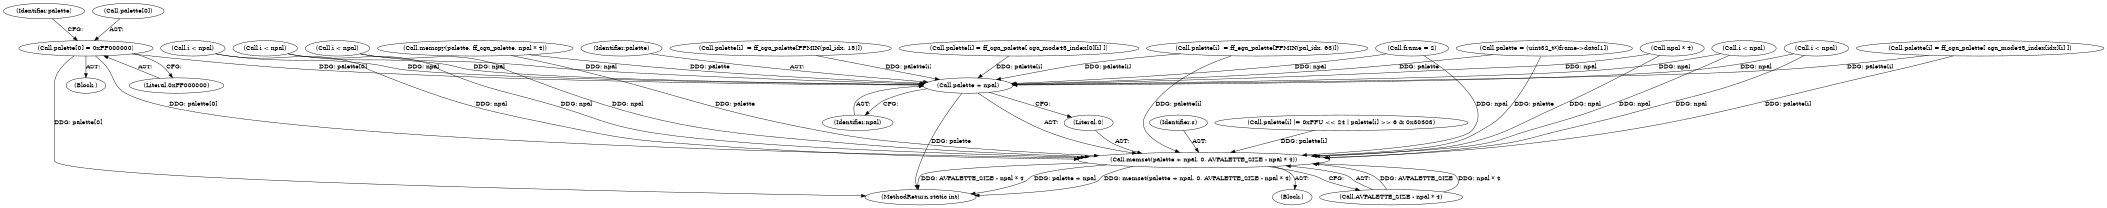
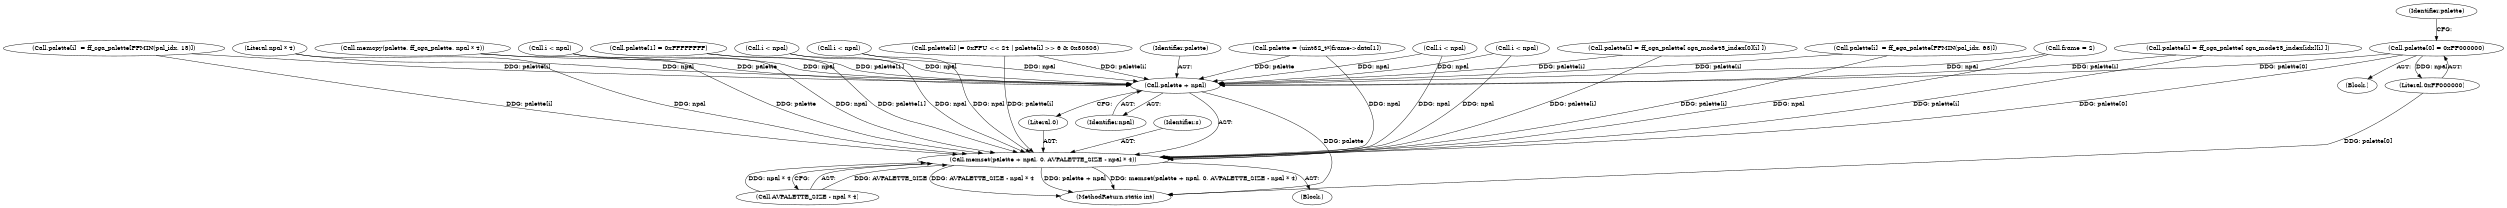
node "(Call,palette[0])": removed
node "(Call,palette[1] = 0xFFFFFFFF)": added
node "(Call,npal * 4)": label "(Call,npal * 4)" -> "(Literal,npal * 4)"
edge "(Call,palette[0] = 0xFF000000)" -> "(Literal,0xFF000000)": label "CFG: " -> "DDG: npal"
edge "(Call,palette[i] |= 0xFFU << 24 | palette[i] >> 6 & 0x30303)" -> "(Call,palette + npal)": added, label "DDG: palette[i]"
edge "(Call,palette + npal)" -> "(Identifier,npal)": label "CFG: " -> "AST: "
edge "(Call,palette = (uint32_t*)frame->data[1])" -> "(Call,memset(palette + npal, 0, AVPALETTE_SIZE - npal * 4))": label "DDG: palette" -> "DDG: npal"
edge "(Call,palette[i]  = ff_cga_palette[FFMIN(pal_idx, 15)])" -> "(Call,memset(palette + npal, 0, AVPALETTE_SIZE - npal * 4))": added, label "DDG: palette[i]"
edge "(Call,palette[i] = ff_cga_palette[ cga_mode45_index[0][i] ])" -> "(Call,memset(palette + npal, 0, AVPALETTE_SIZE - npal * 4))": added, label "DDG: palette[i]"
edge "(Call,palette[0] = 0xFF000000)" -> "(MethodReturn,static int)": now "(Literal,0xFF000000)" -> "(MethodReturn,static int)"
